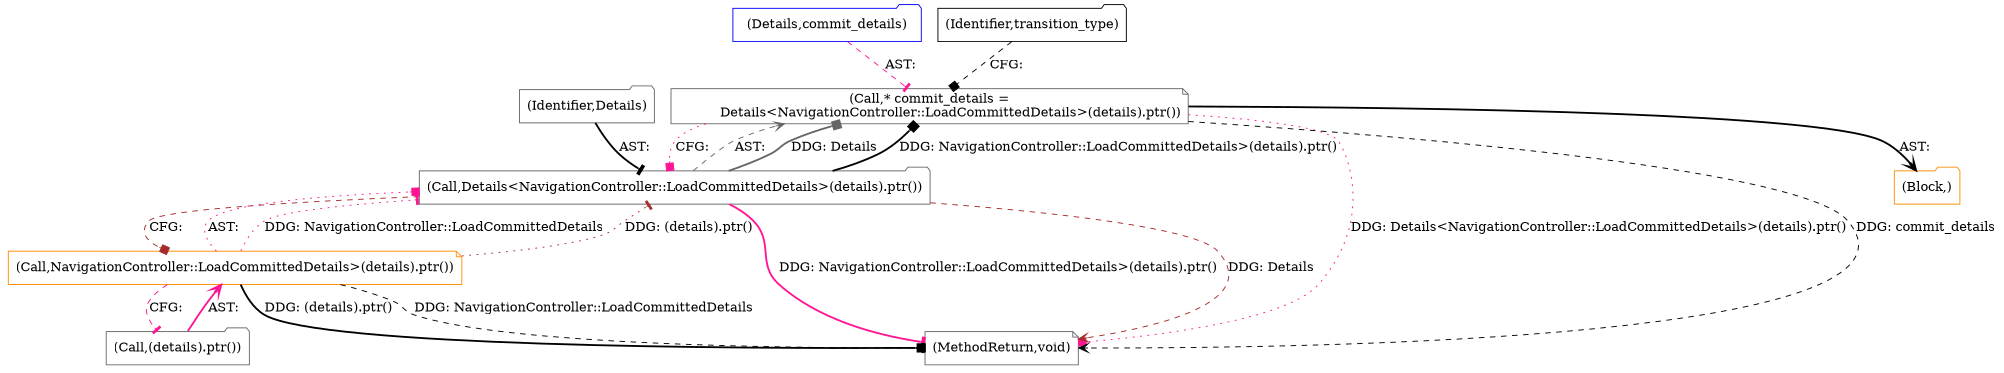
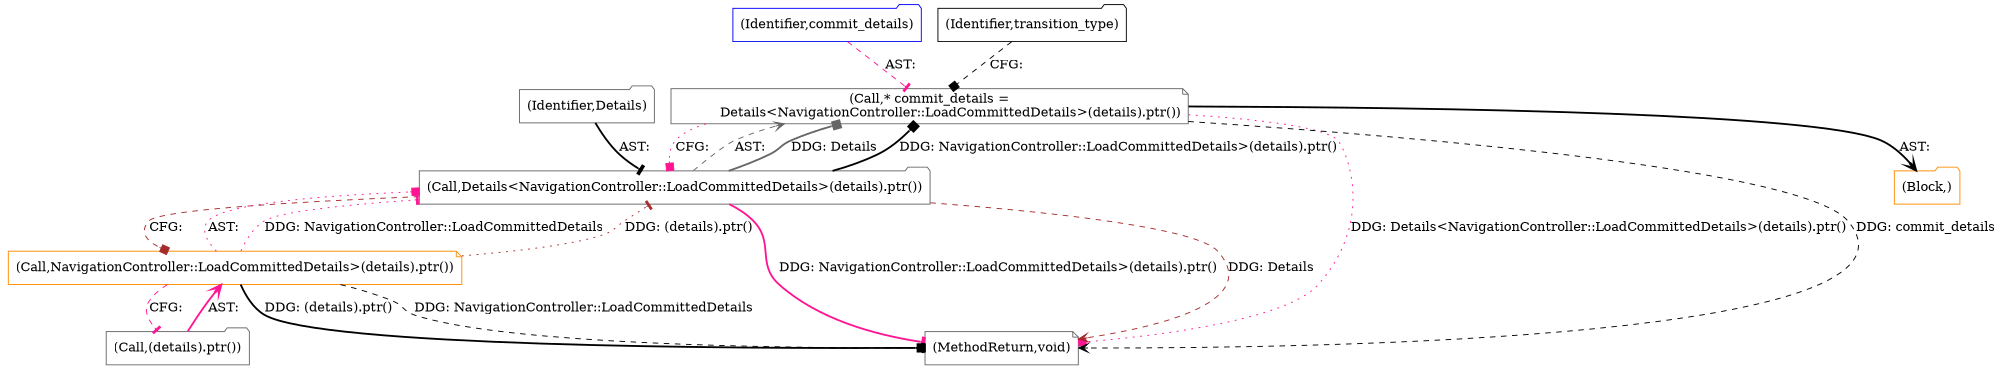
node "(Details,commit_details)": label "(Details,commit_details)" -> "(Identifier,commit_details)"
